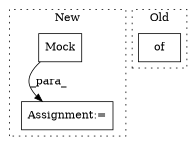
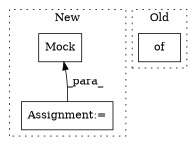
edge "Mock" -> "Assignment:=": reversed
